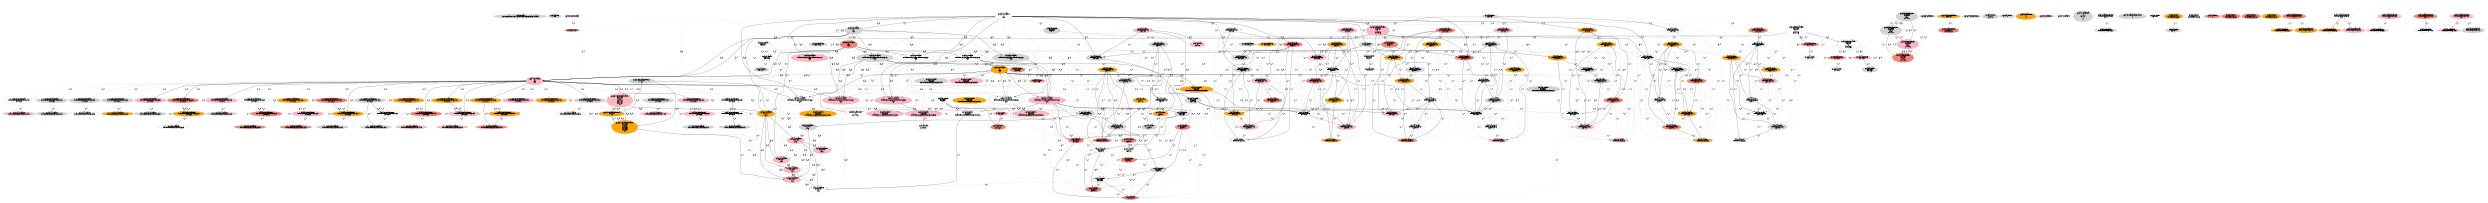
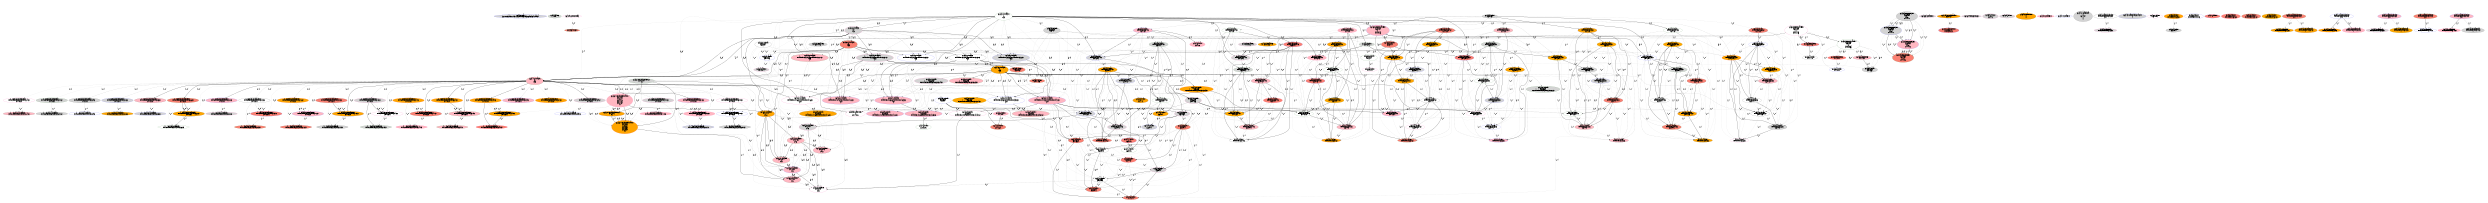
node "268454780.TerminateThread retval_CreateThread_33026_32 0": added
edge "268464425.lstrcatW retval_lstrlenW_32853_32 268497860" -> "268464706.lstrcatW retval_lstrlenW_32853_32 3221778432": added, label "(1-->1)"
